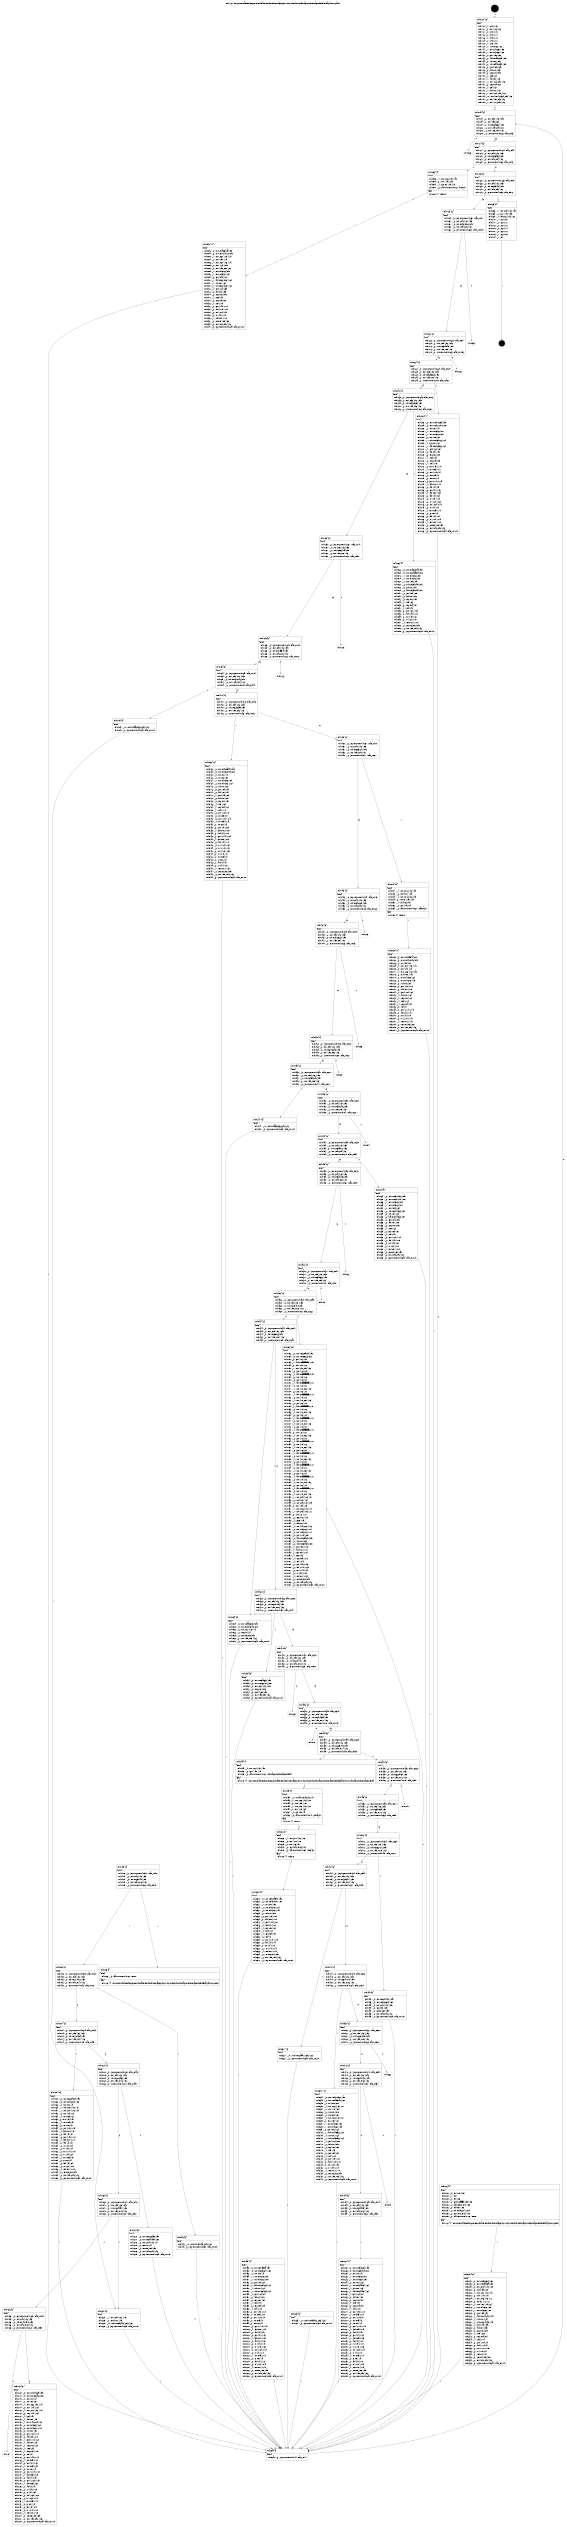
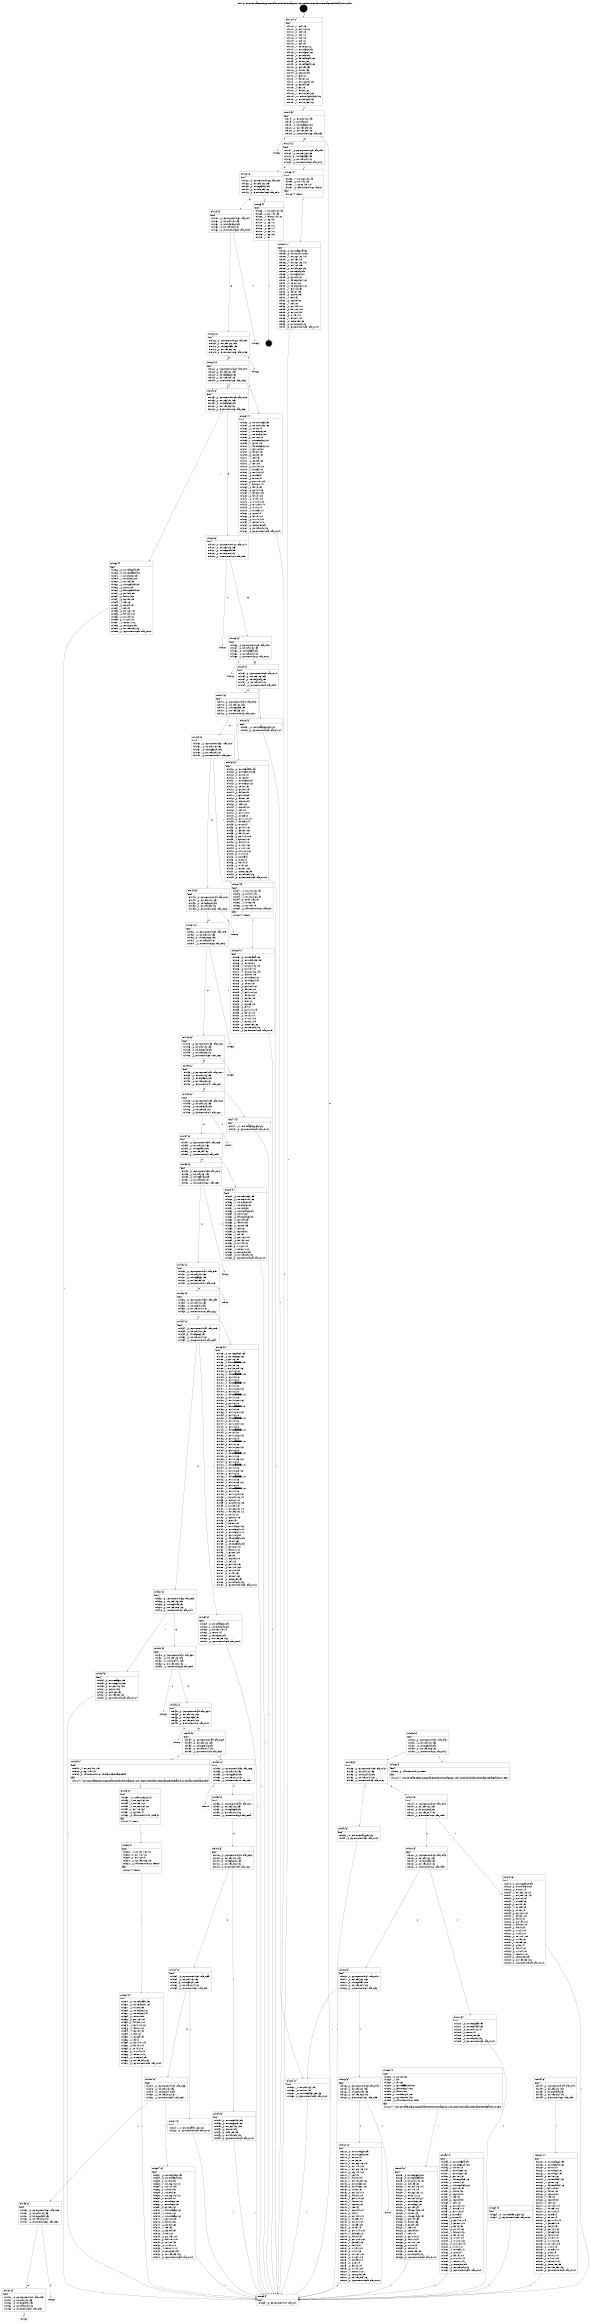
edge "0x401b78 [28]" -> "0x401b94 [28]": removed, label "10"
edge "0x40216b [167]" -> "0x4028ad [5]": added, label "2"
